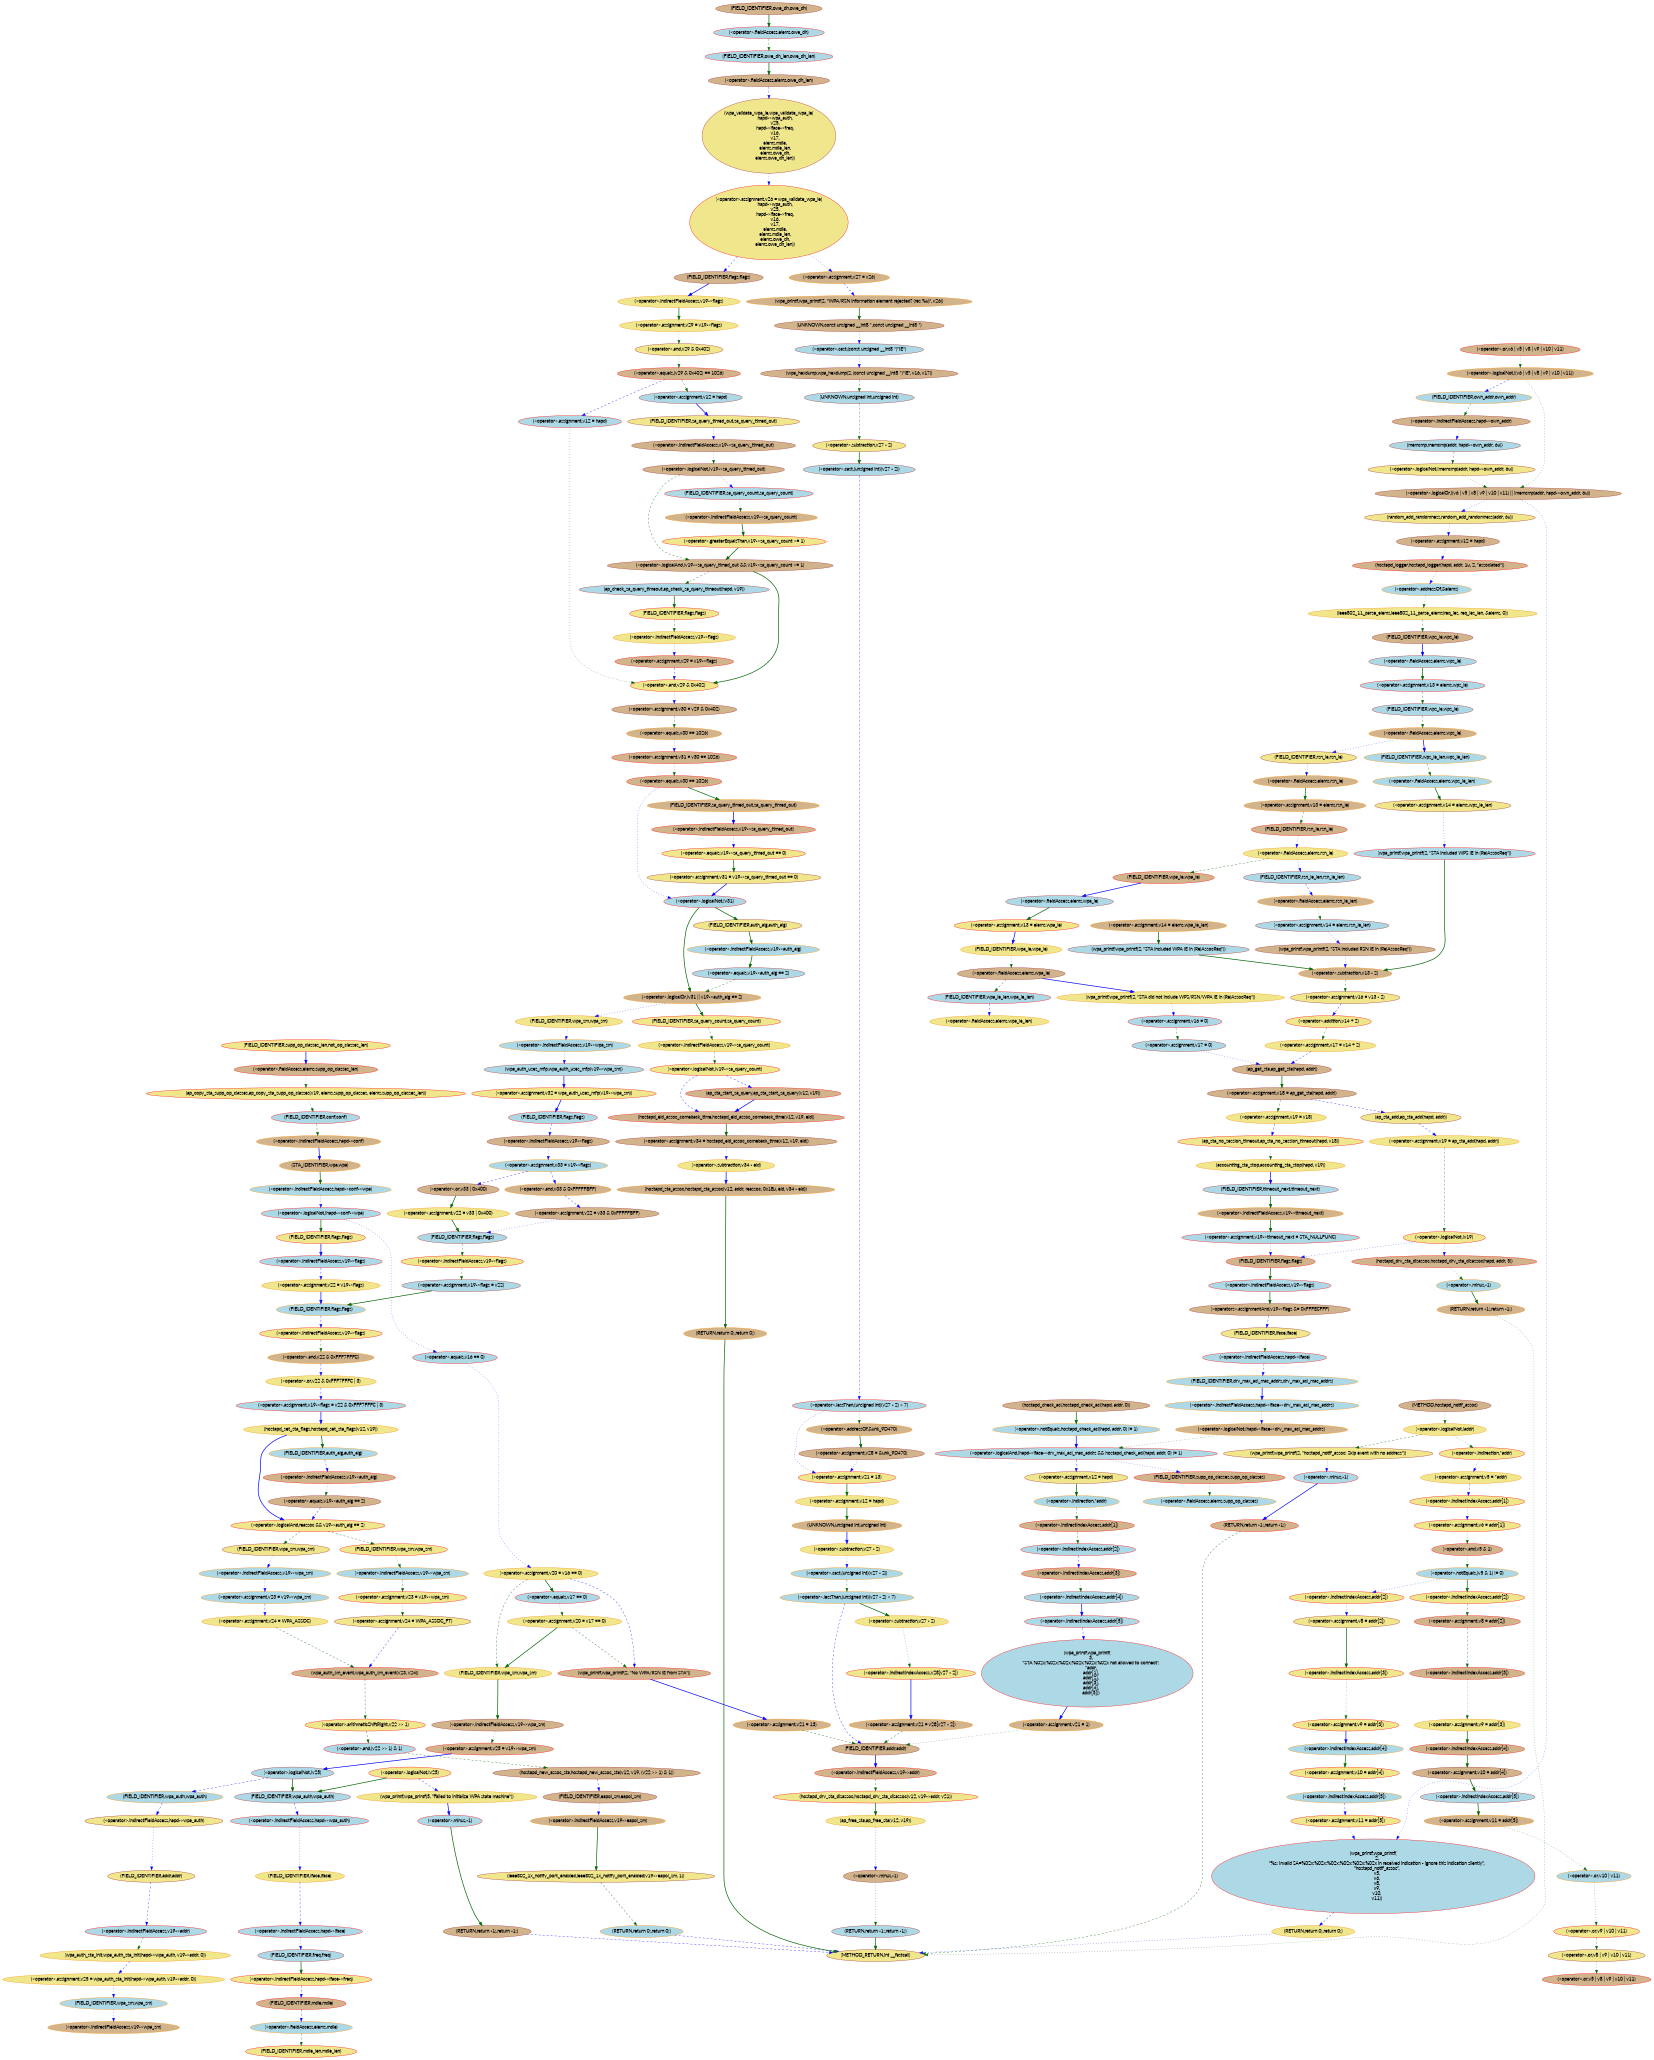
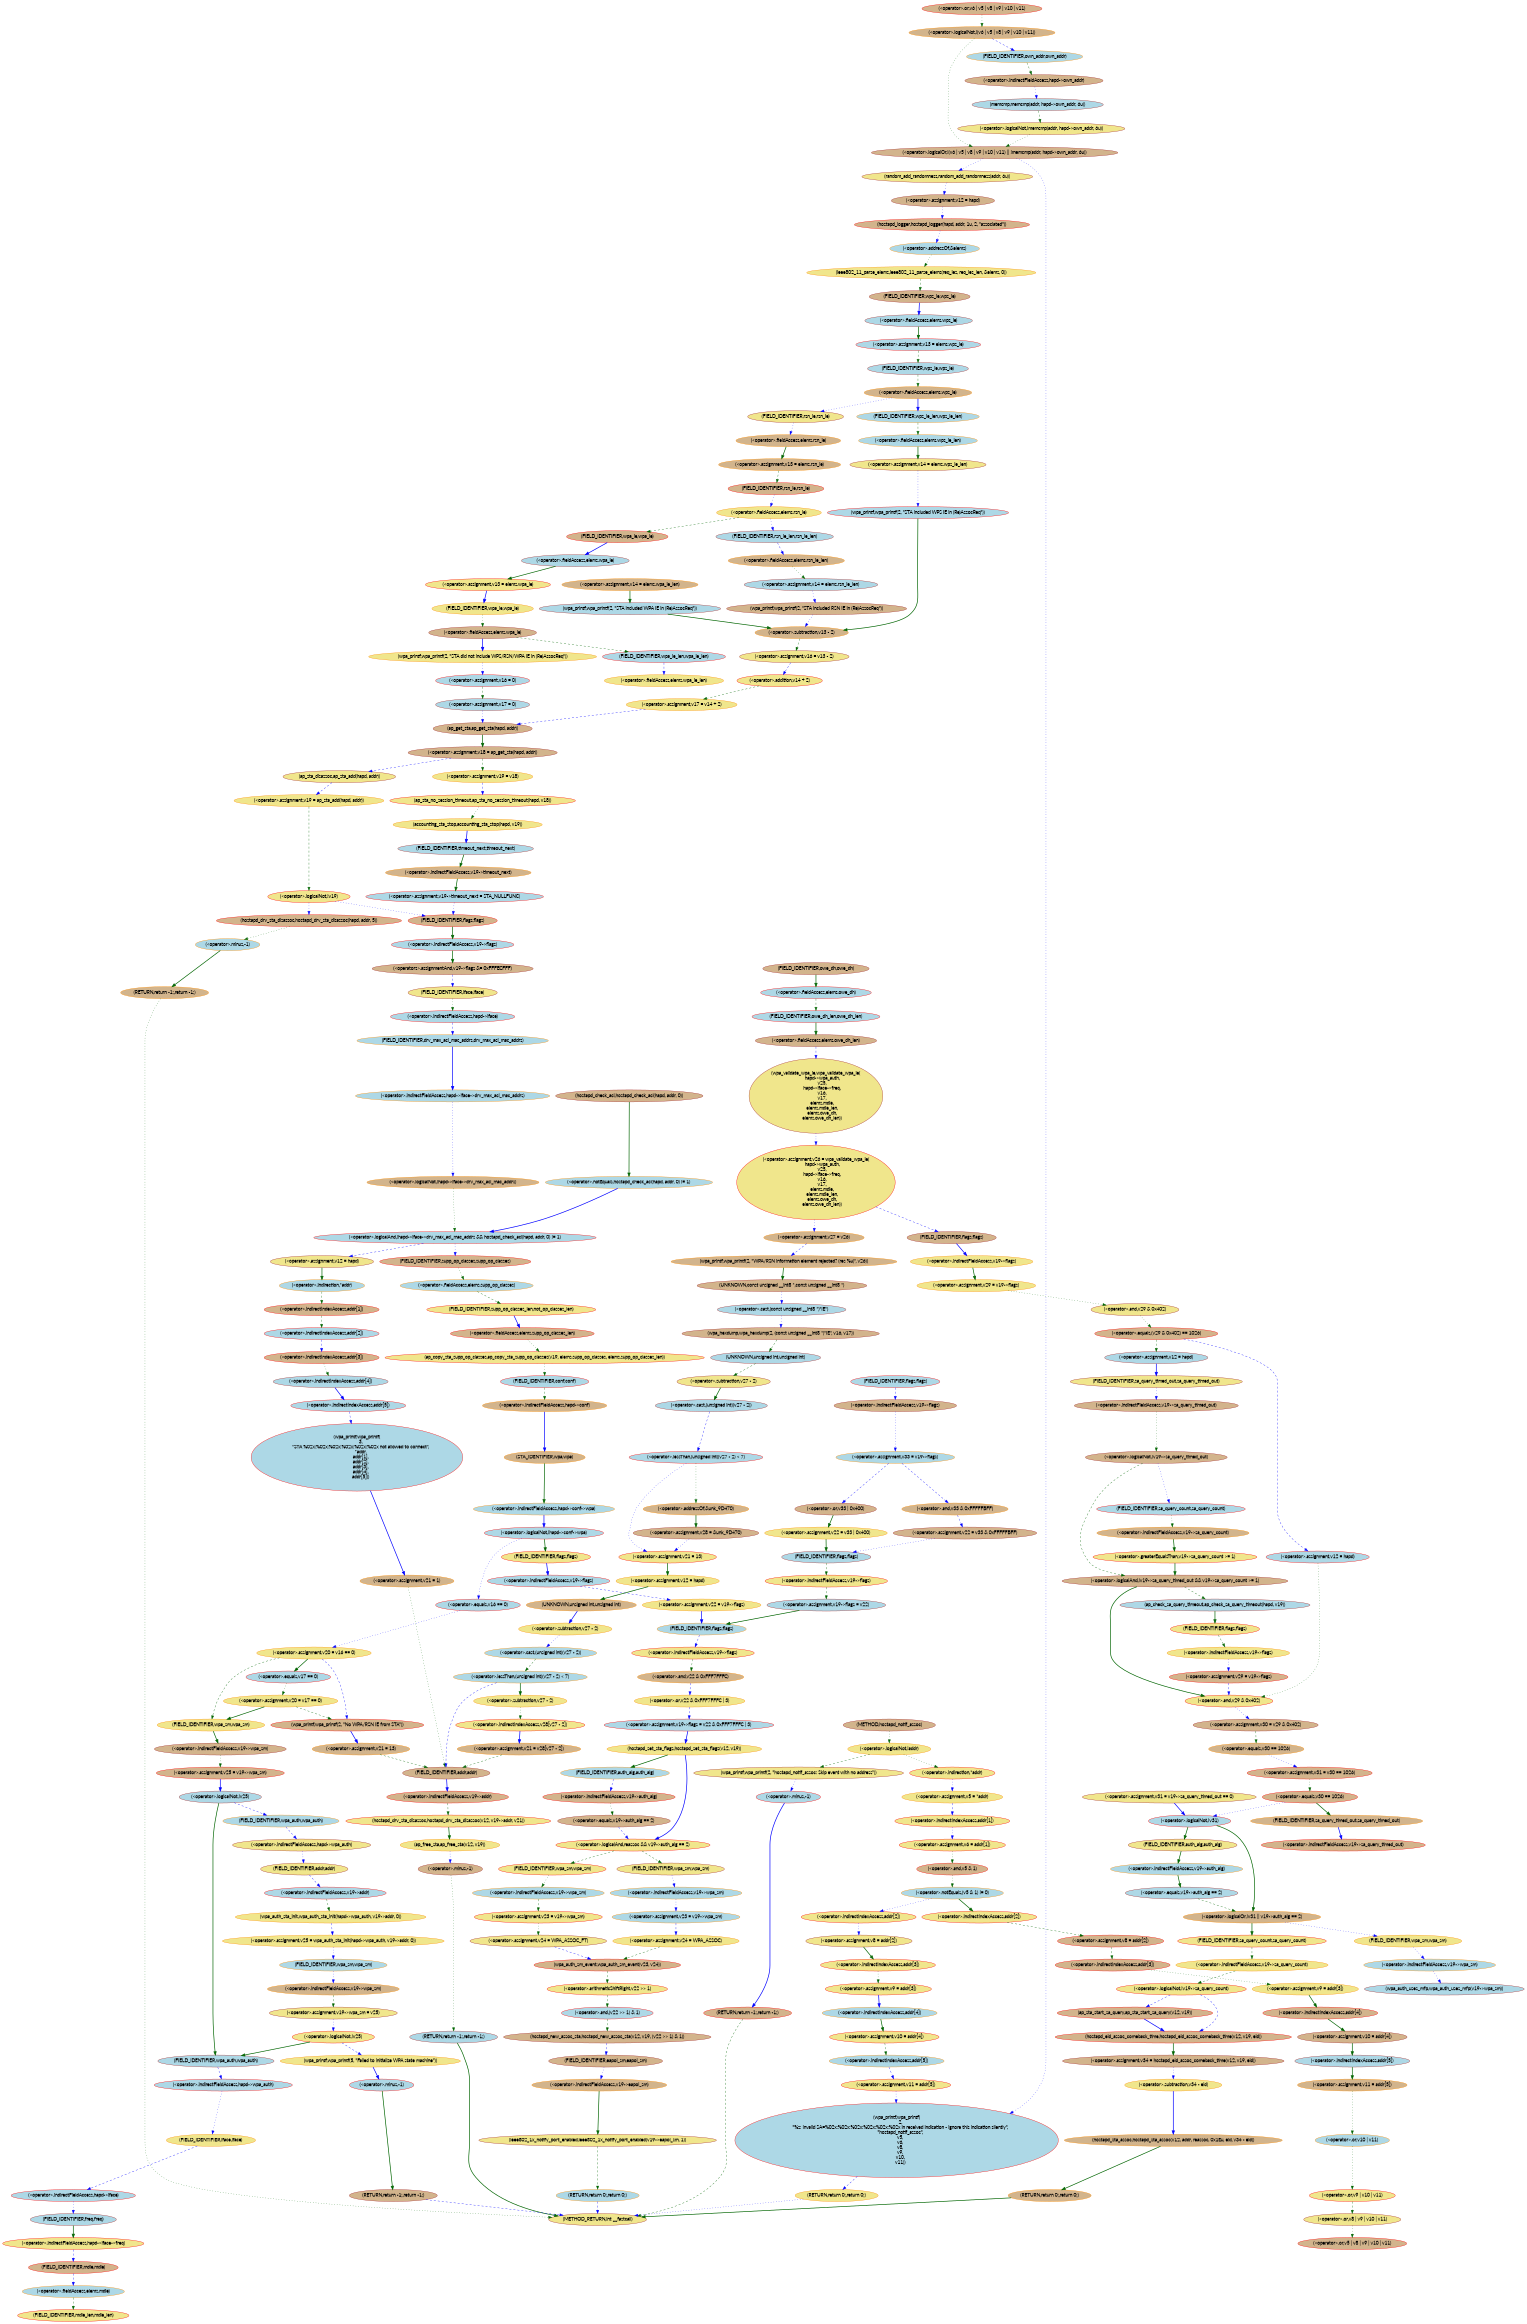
node "(<operator>.equals,v19->sa_query_timed_out == 0)": removed
node "(<operator>.assignment,v32 = wpa_auth_uses_mfp(v19->wpa_sm))": removed
node "(ap_sta_add,ap_sta_add(hapd, addr))": label "(ap_sta_add,ap_sta_add(hapd, addr))" -> "(ap_sta_disassoc,ap_sta_add(hapd, addr))"
edge "(<operator>.indirectFieldAccess,hapd->conf->wpa)" -> "(<operator>.logicalNot,!hapd->conf->wpa)": style dotted -> bold
edge "(<operator>.fieldAccess,elems.supp_op_classes)" -> "(FIELD_IDENTIFIER,supp_op_classes_len,not_op_classes_len)": added
node "(<operator>.assignment,v19->wpa_sm = v25)": added
